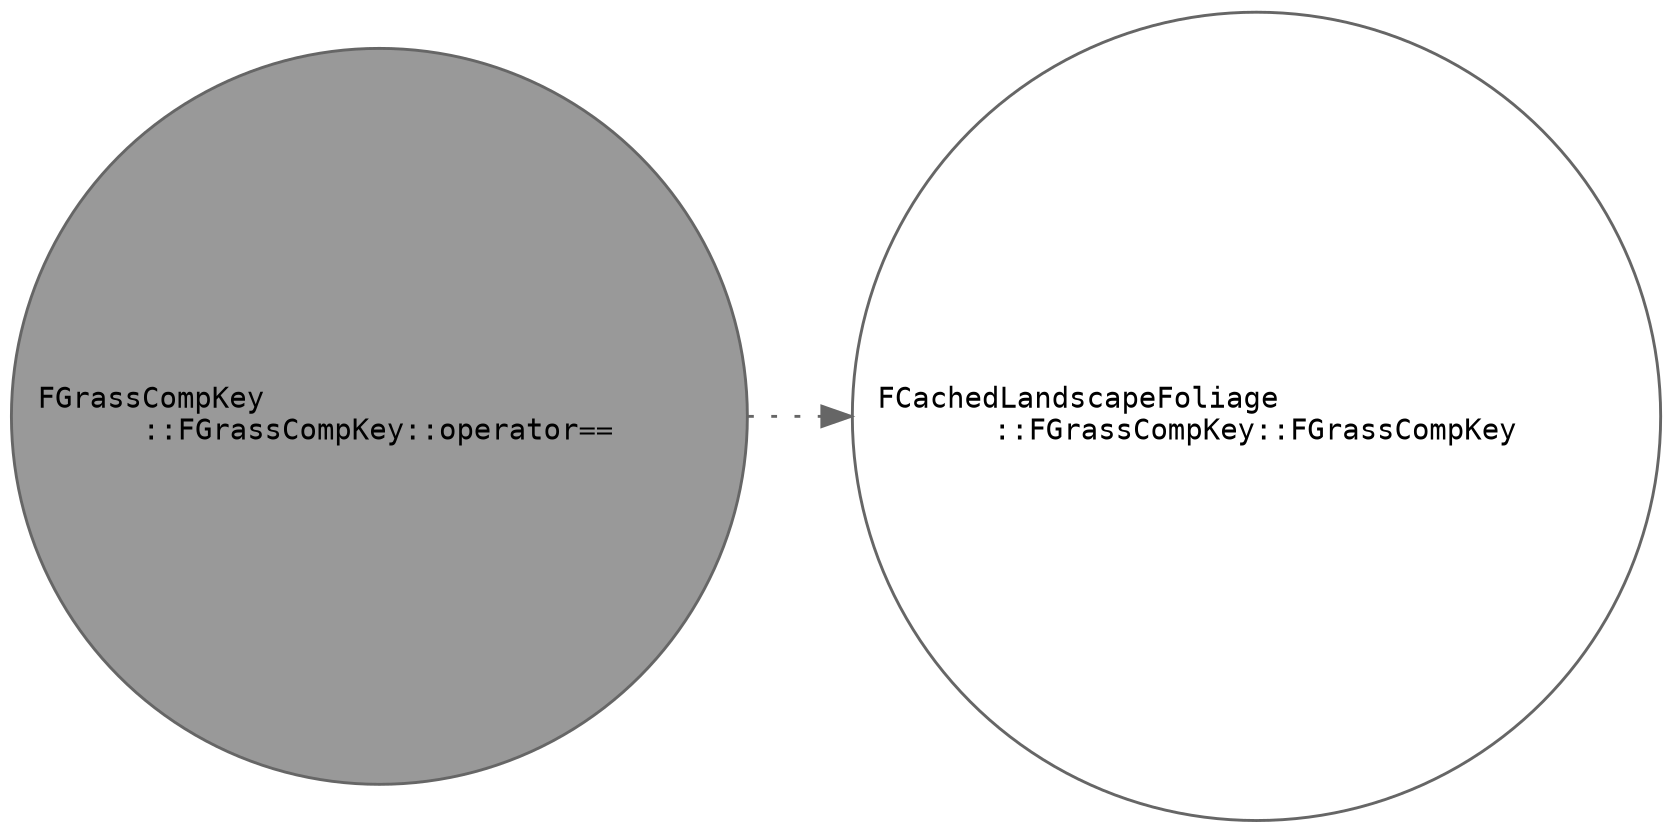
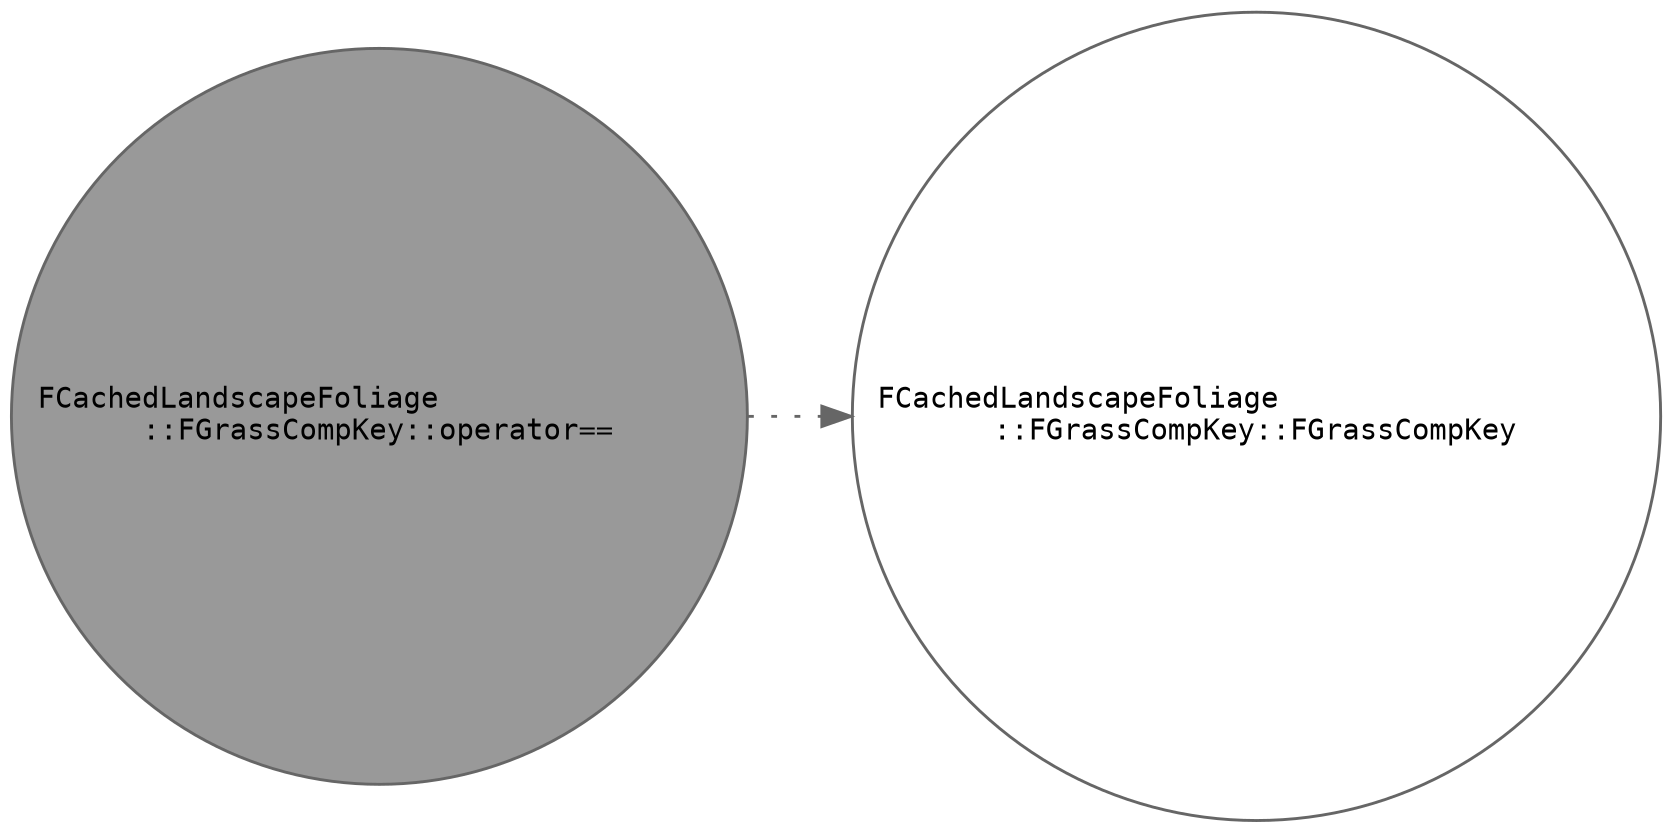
node "FGrassCompKey ::FGrassCompKey::operator==": label "FGrassCompKey ::FGrassCompKey::operator==" -> "FCachedLandscapeFoliage ::FGrassCompKey::operator=="
